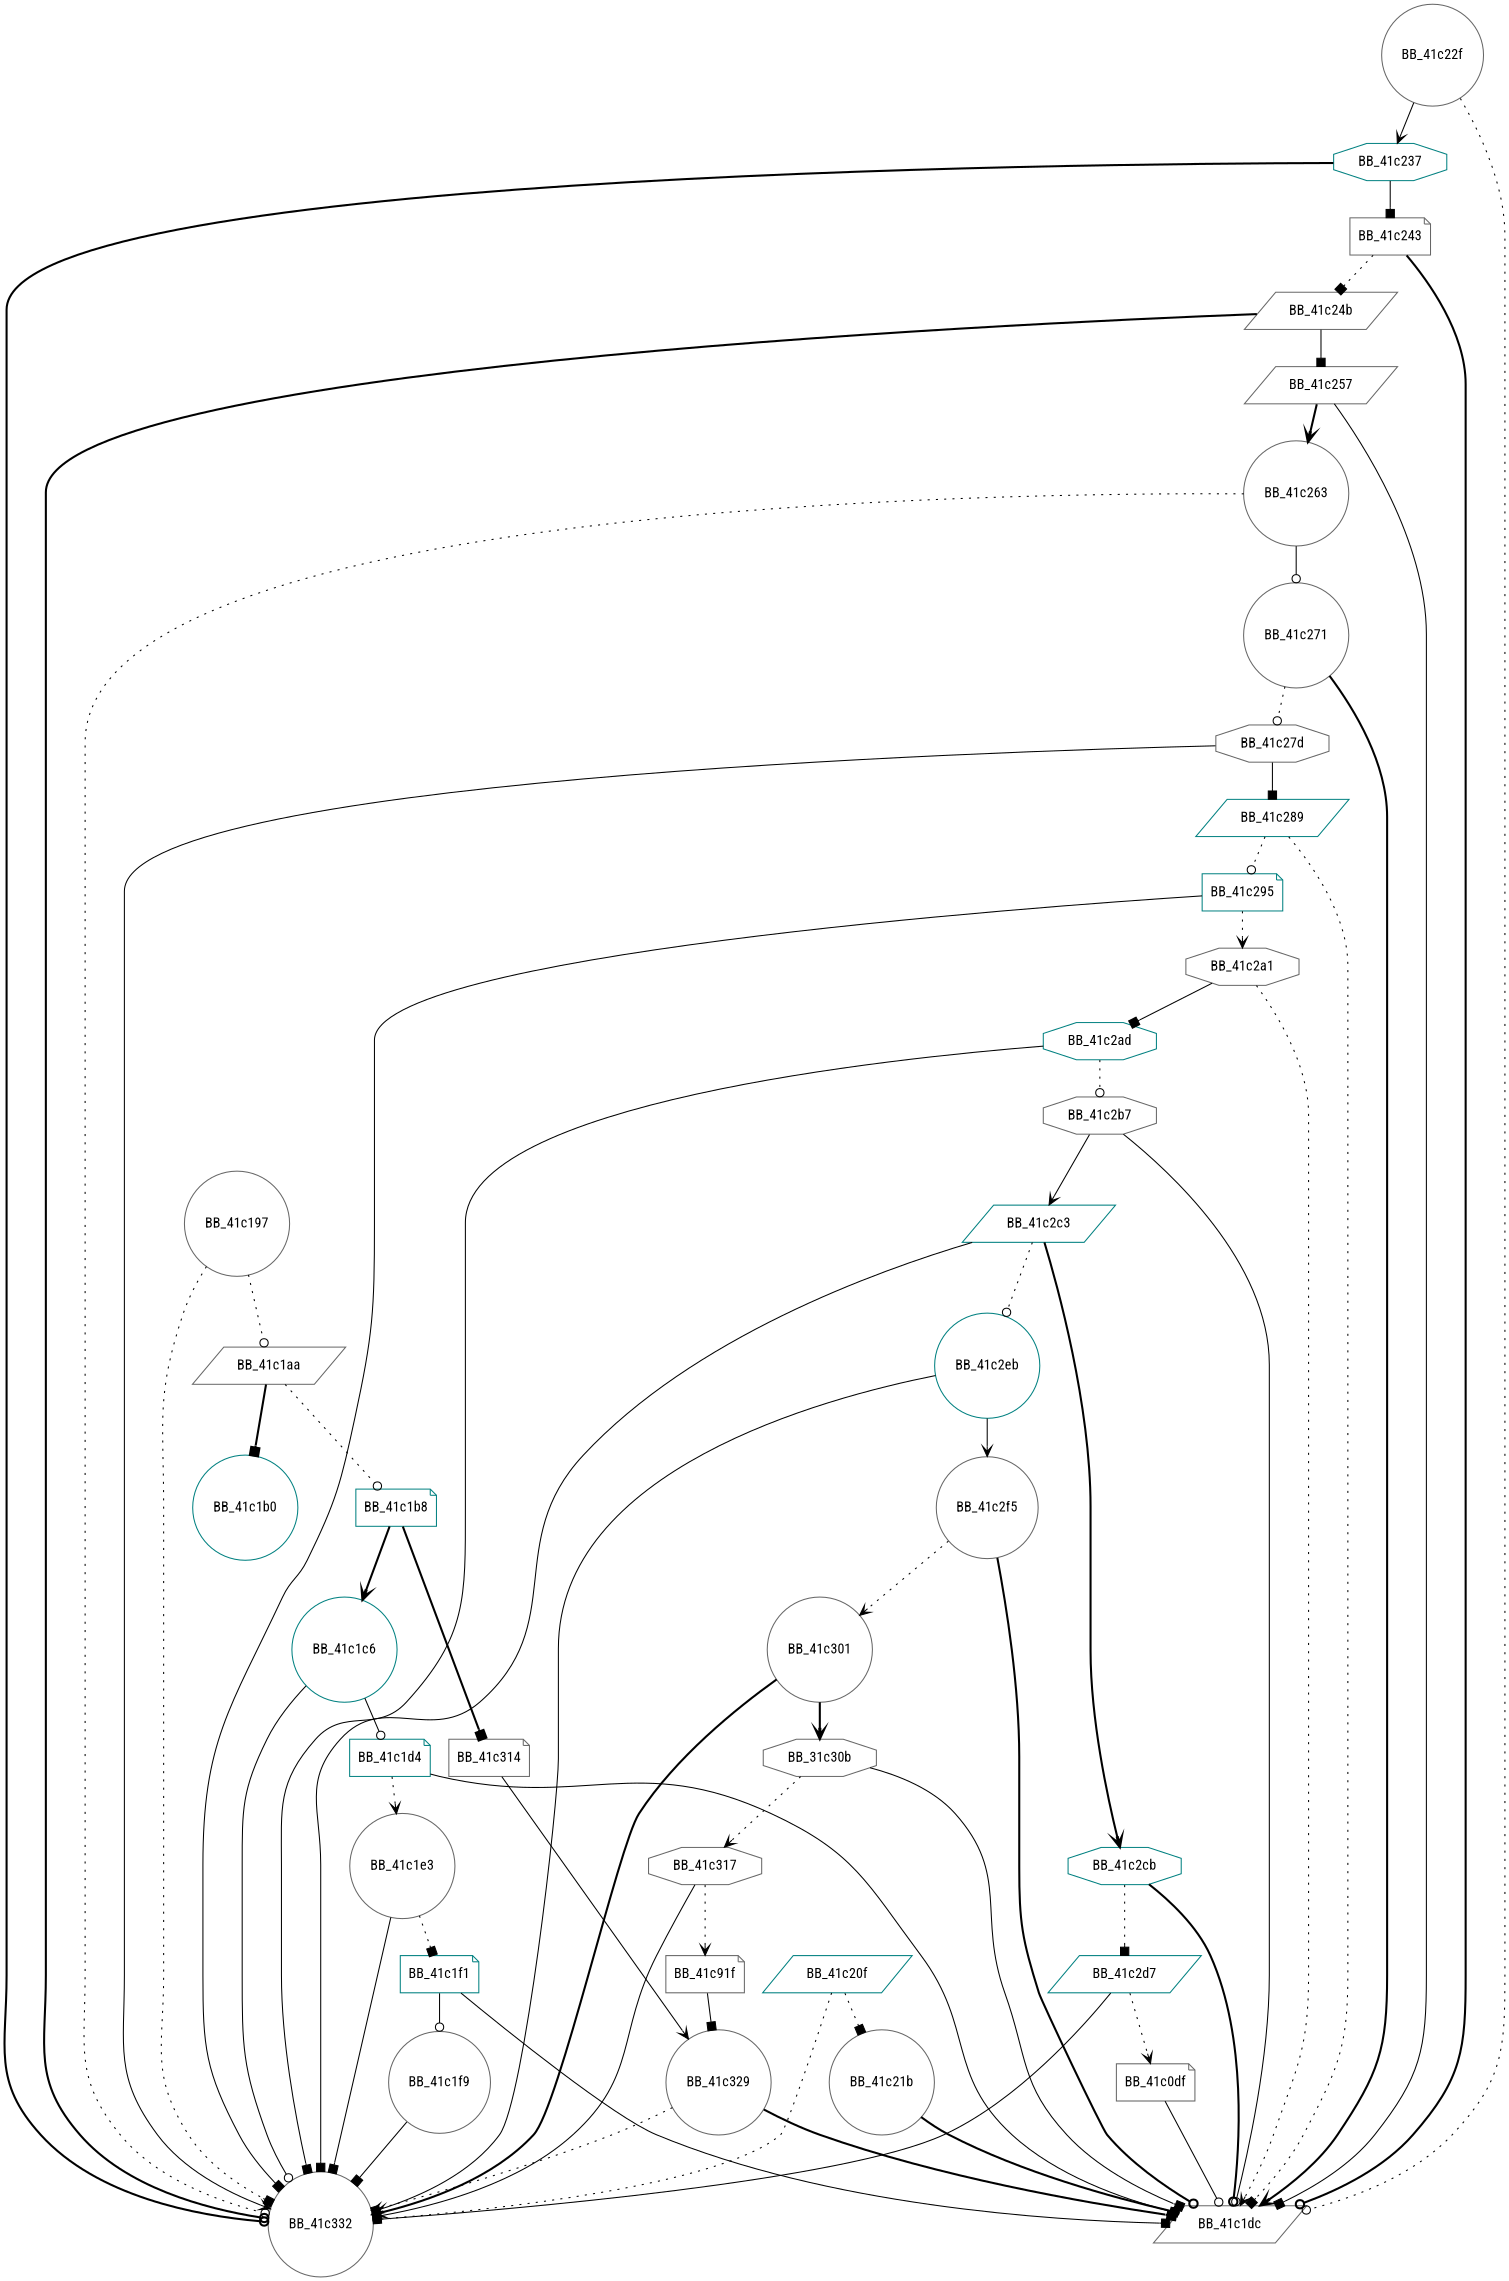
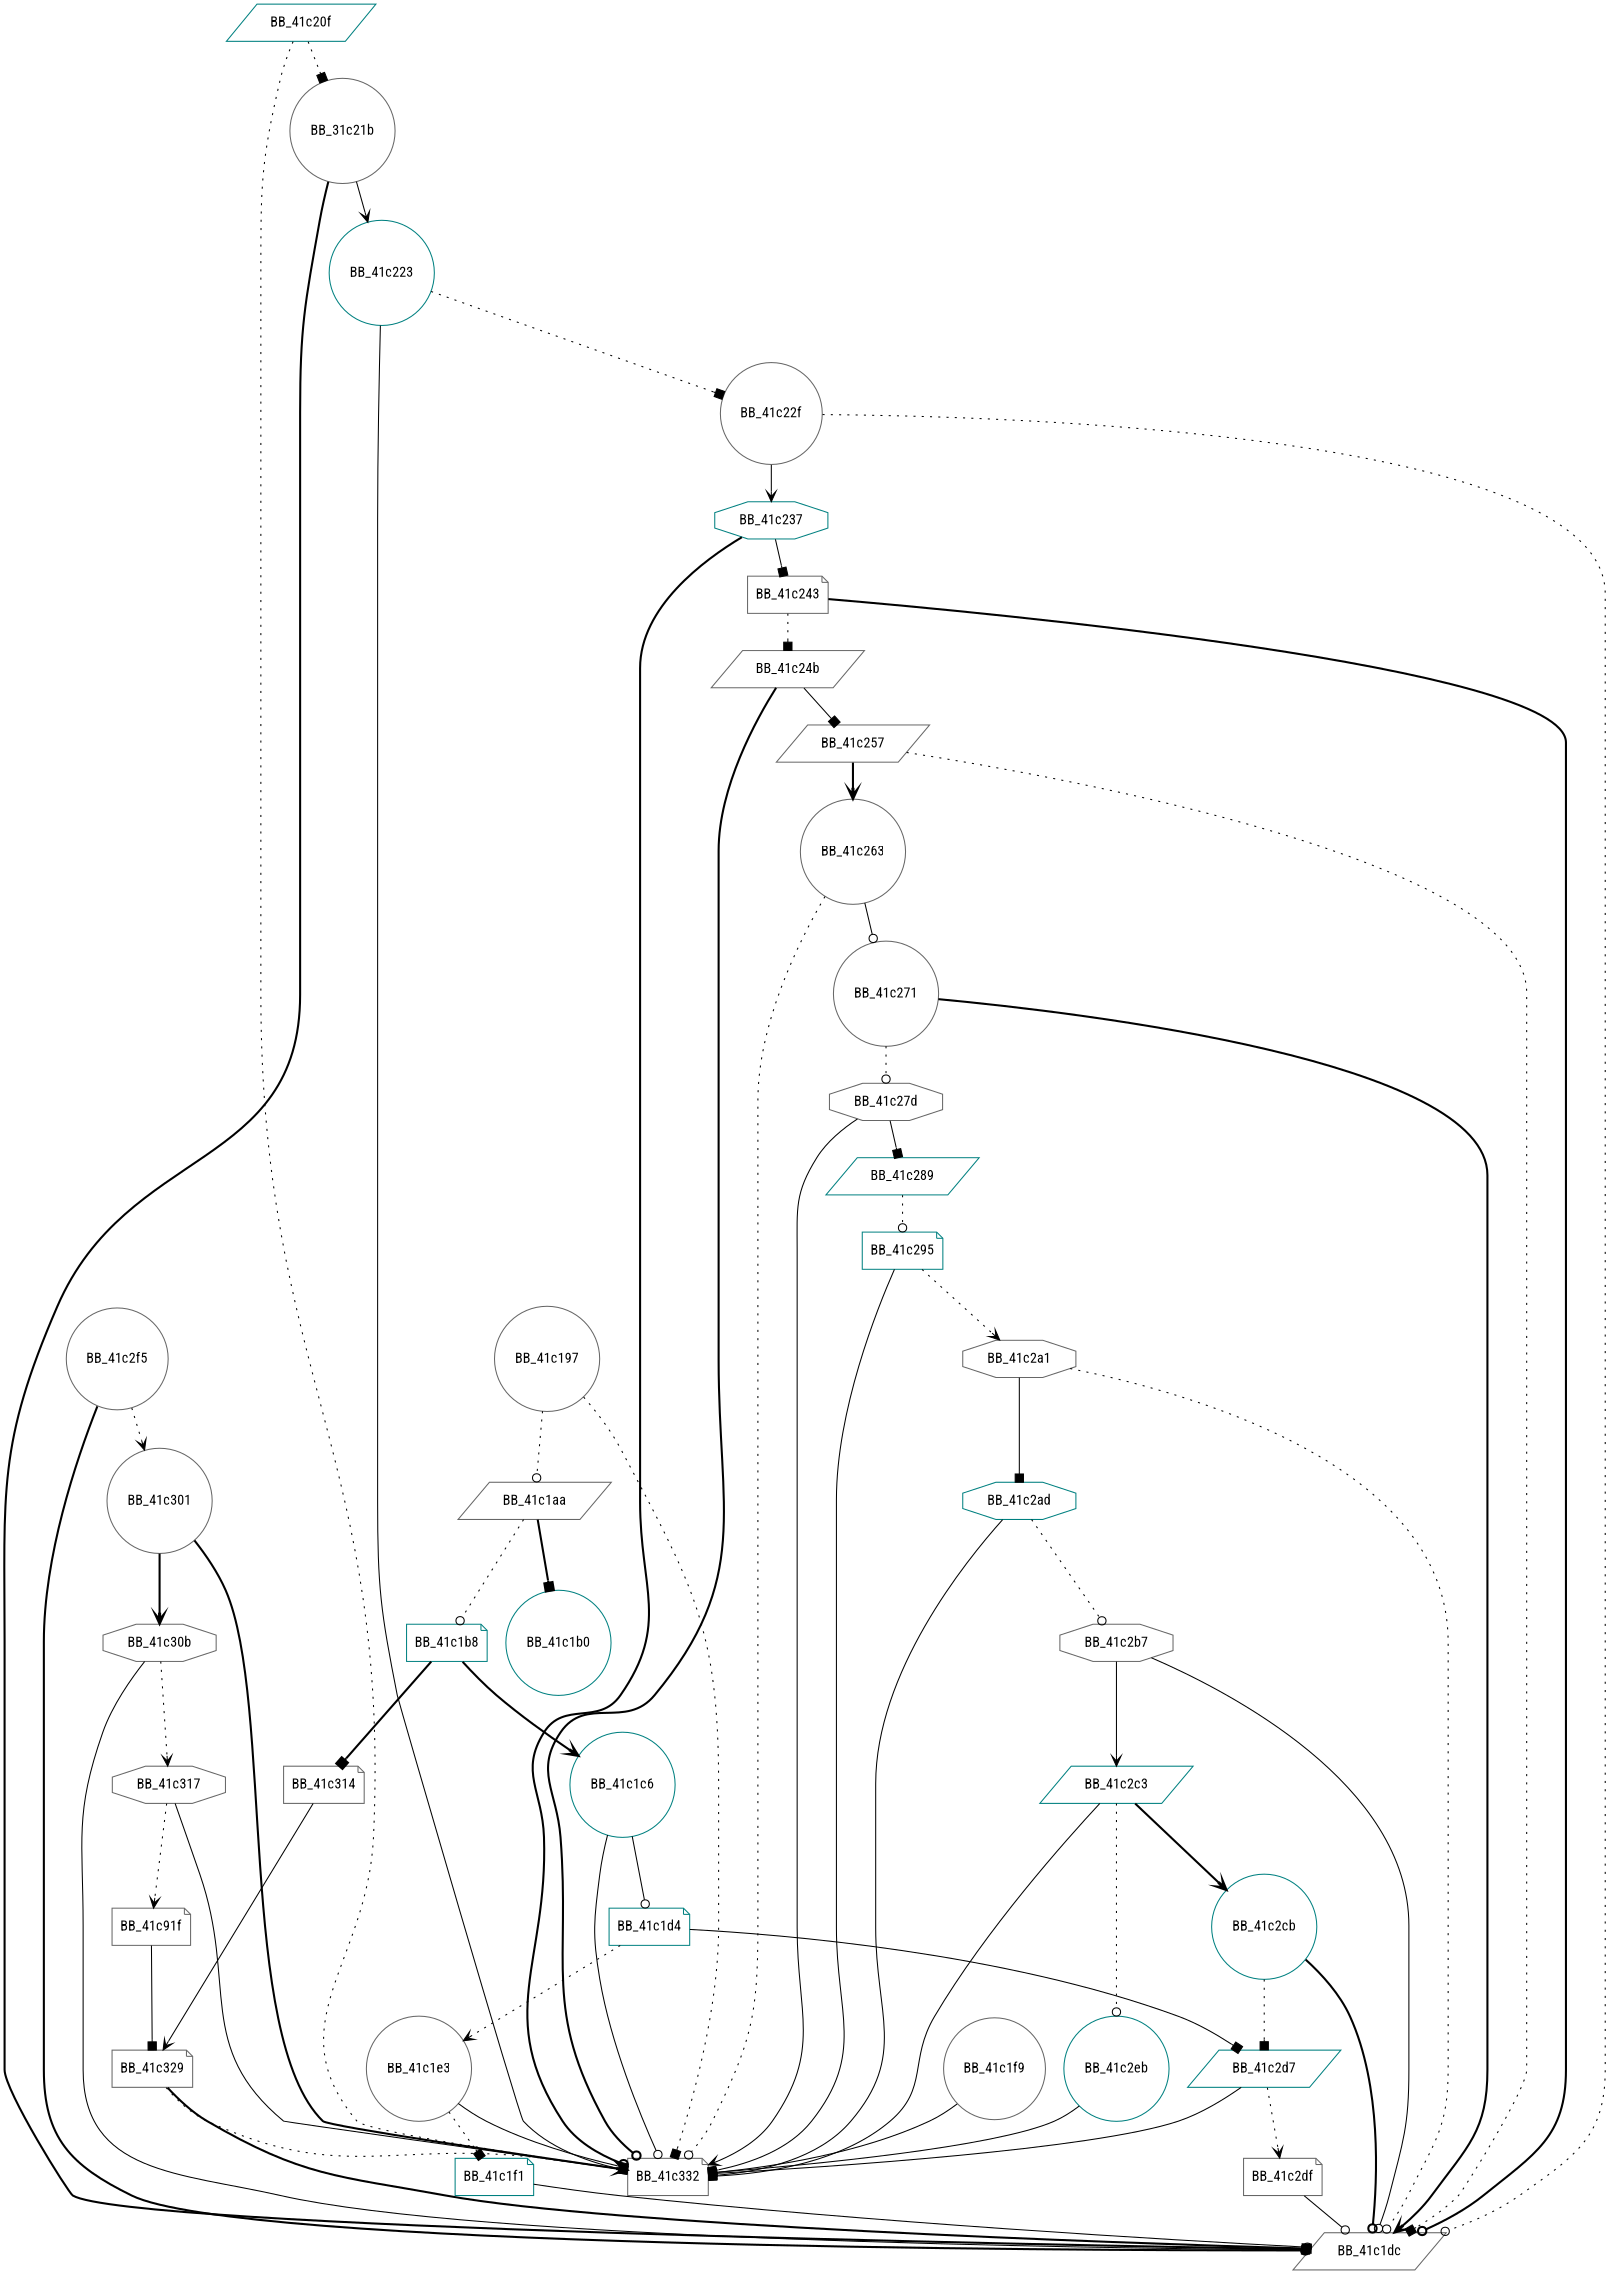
node "BB_41c223": added
edge "BB_41c257" -> "BB_41c1dc": style solid -> dotted
edge "BB_41c2eb" -> "BB_41c2f5": removed
edge "BB_41c289" -> "BB_41c1dc": removed
edge "BB_41c2a1" -> "BB_41c1dc": arrowhead vee -> odot
node "BB_31c30b": label "BB_31c30b" -> "BB_41c30b"
node "BB_41c2cb": shape octagon -> circle
edge "BB_41c1d4" -> "BB_41c1dc": now "BB_41c1d4" -> "BB_41c2d7"
edge "BB_41c1f1" -> "BB_41c1f9": removed
node "BB_41c329": shape circle -> note
node "BB_41c21b": label "BB_41c21b" -> "BB_31c21b"
node "BB_41c0df": label "BB_41c0df" -> "BB_41c2df"
edge "BB_41c1f1" -> "BB_41c1dc": arrowhead box -> odot
node "BB_41c332": shape circle -> note
